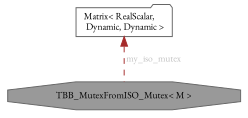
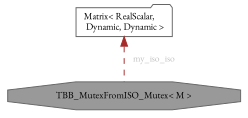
edge "TBB_MutexFromISO_Mutex< M >" -> "Matrix< RealScalar, Dynamic, Dynamic >": label " my_iso_mutex" -> " my_iso_iso"
